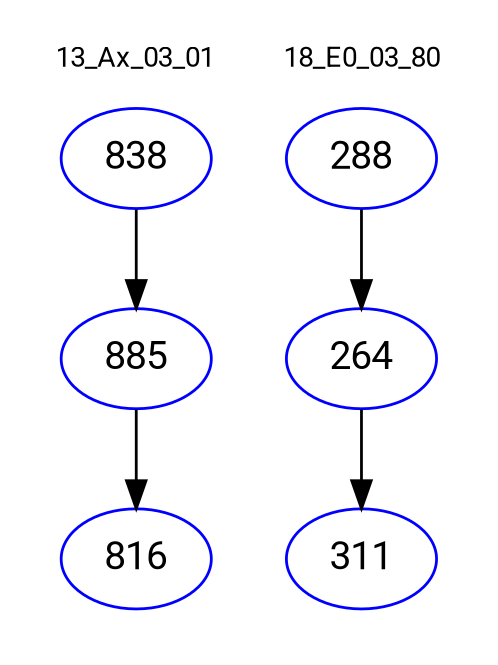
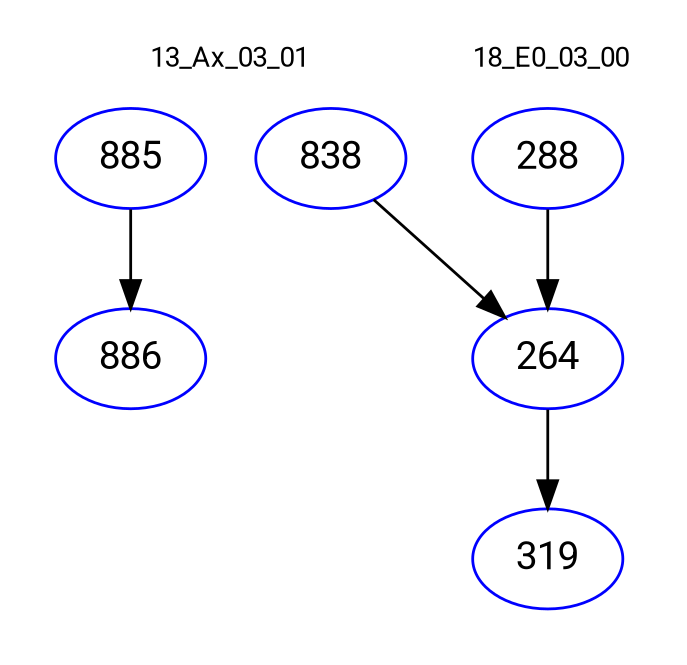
cluster "18_E0_03_80": label "18_E0_03_80" -> "18_E0_03_00"
edge "838" -> "885": now "838" -> "264"
node "816": label "816" -> "886"
node "311": label "311" -> "319"
